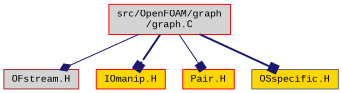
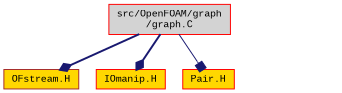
edge "src/OpenFOAM/graph /graph.C" -> "IOmanip.H": arrowhead box -> diamond
edge "src/OpenFOAM/graph /graph.C" -> "OFstream.H": style solid -> bold
node "OFstream.H": fillcolor lightgrey -> gold
node "OSspecific.H": removed
